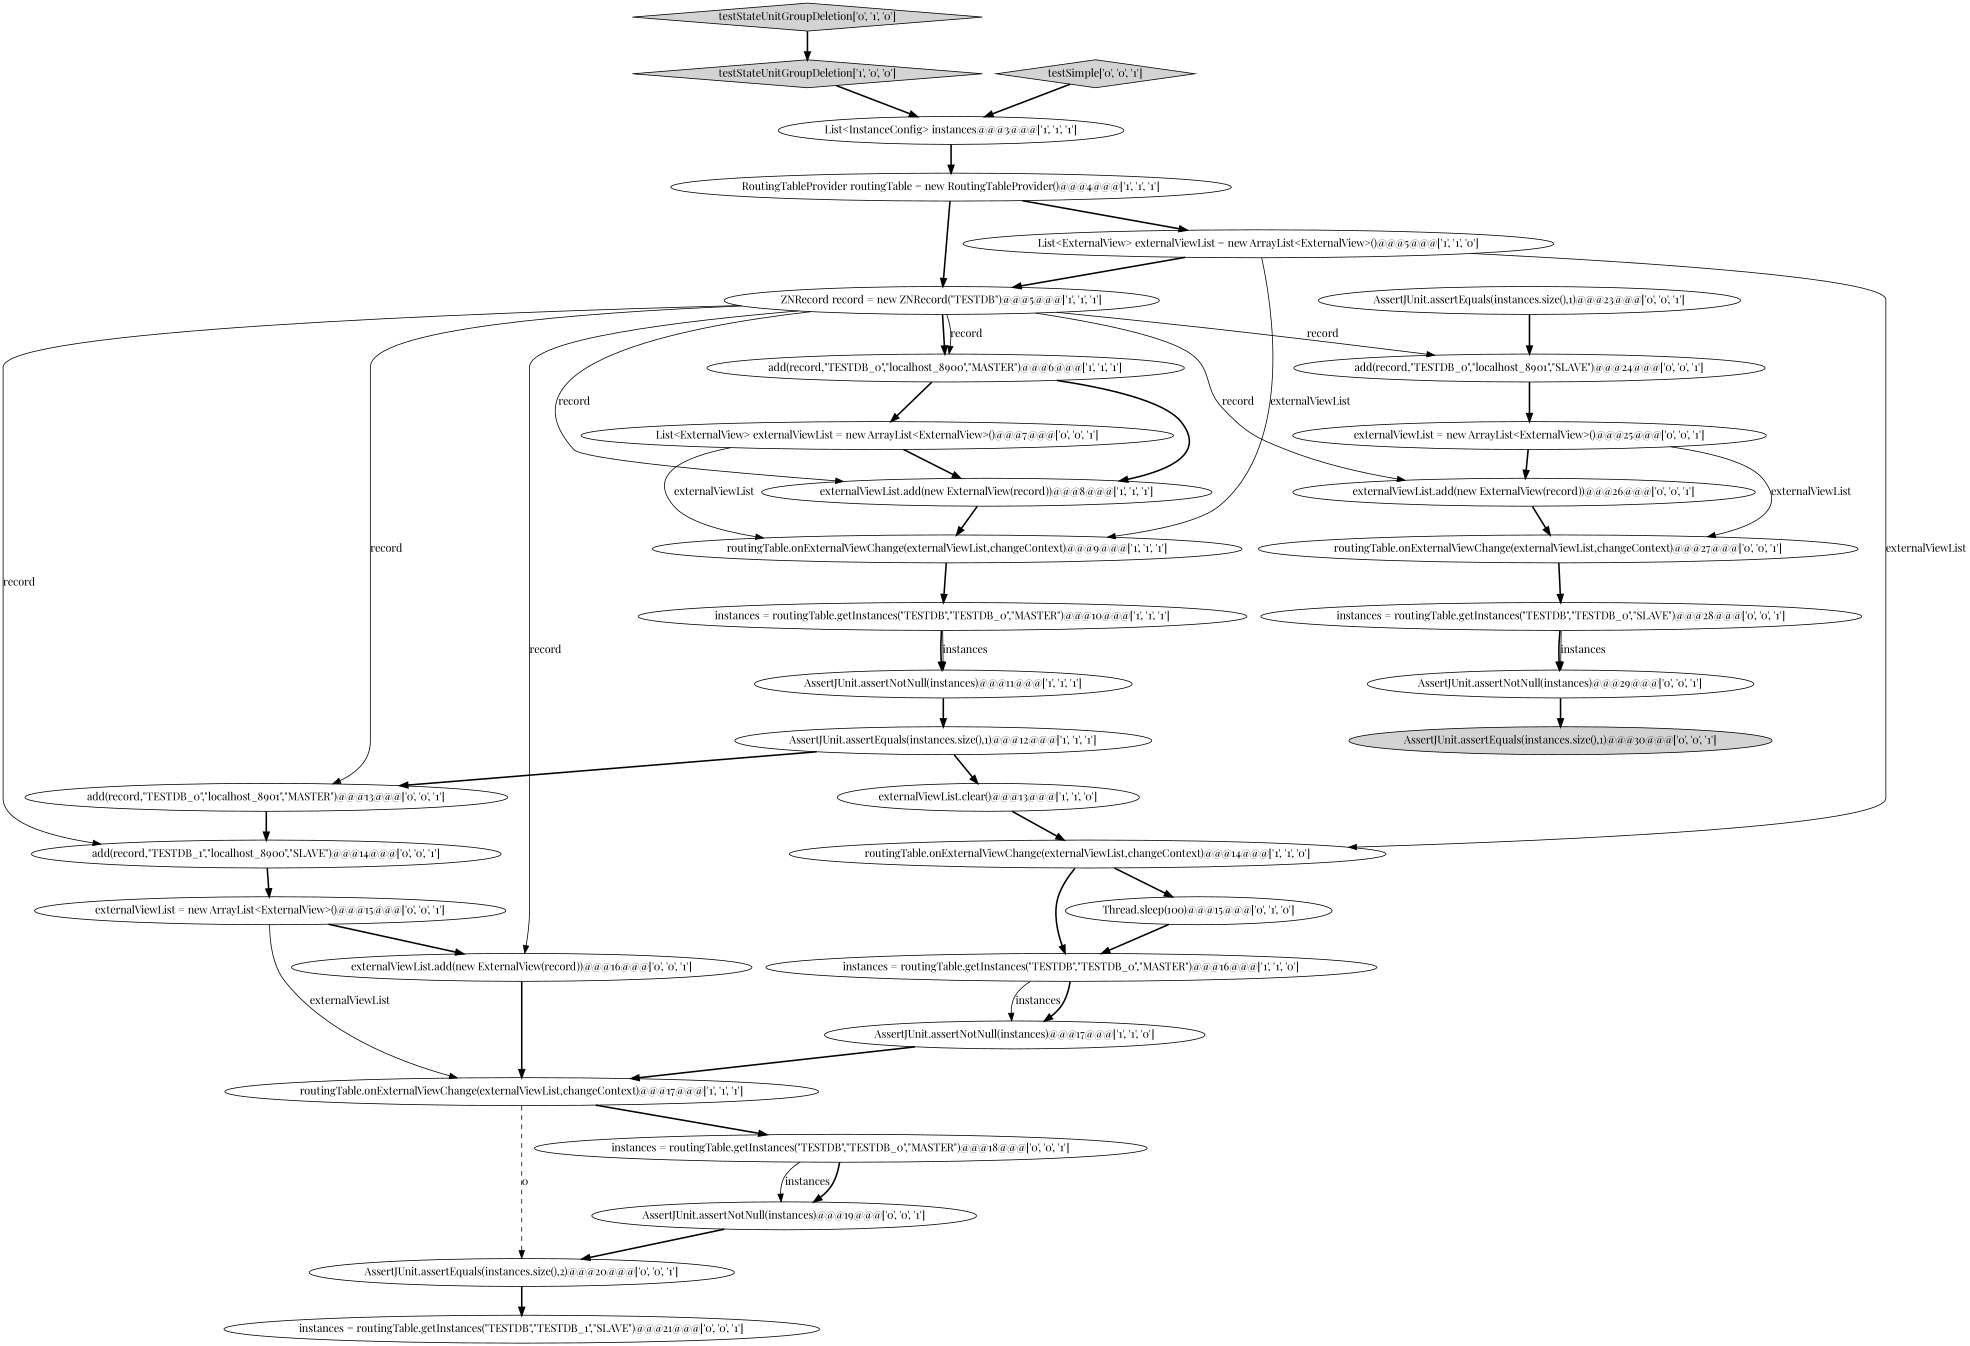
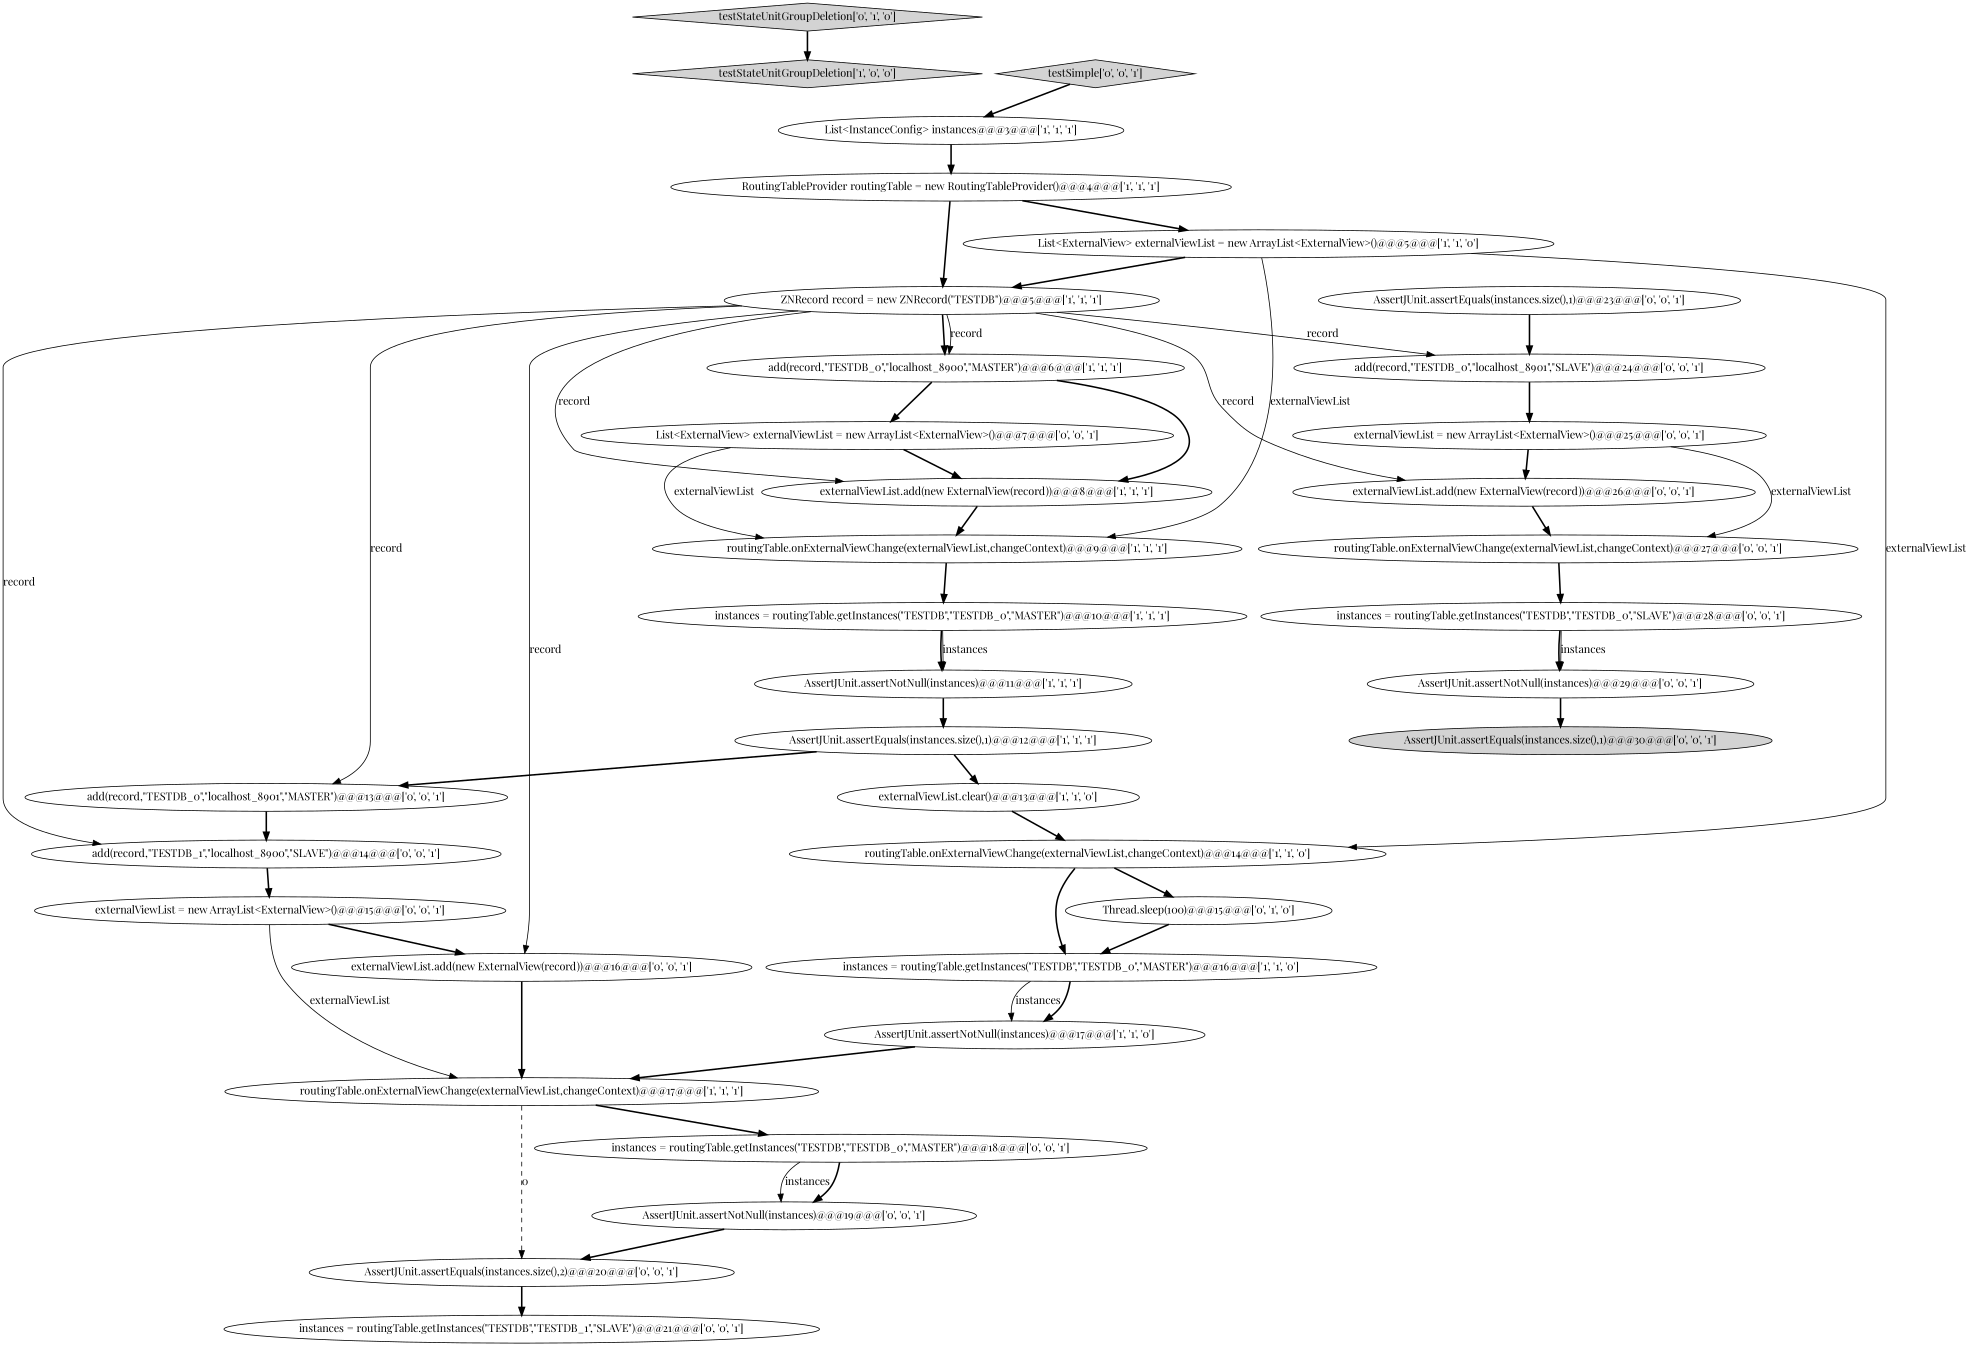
edge "testStateUnitGroupDeletion['1', '0', '0']" -> "List<InstanceConfig> instances@@@3@@@['1', '1', '1']": removed
